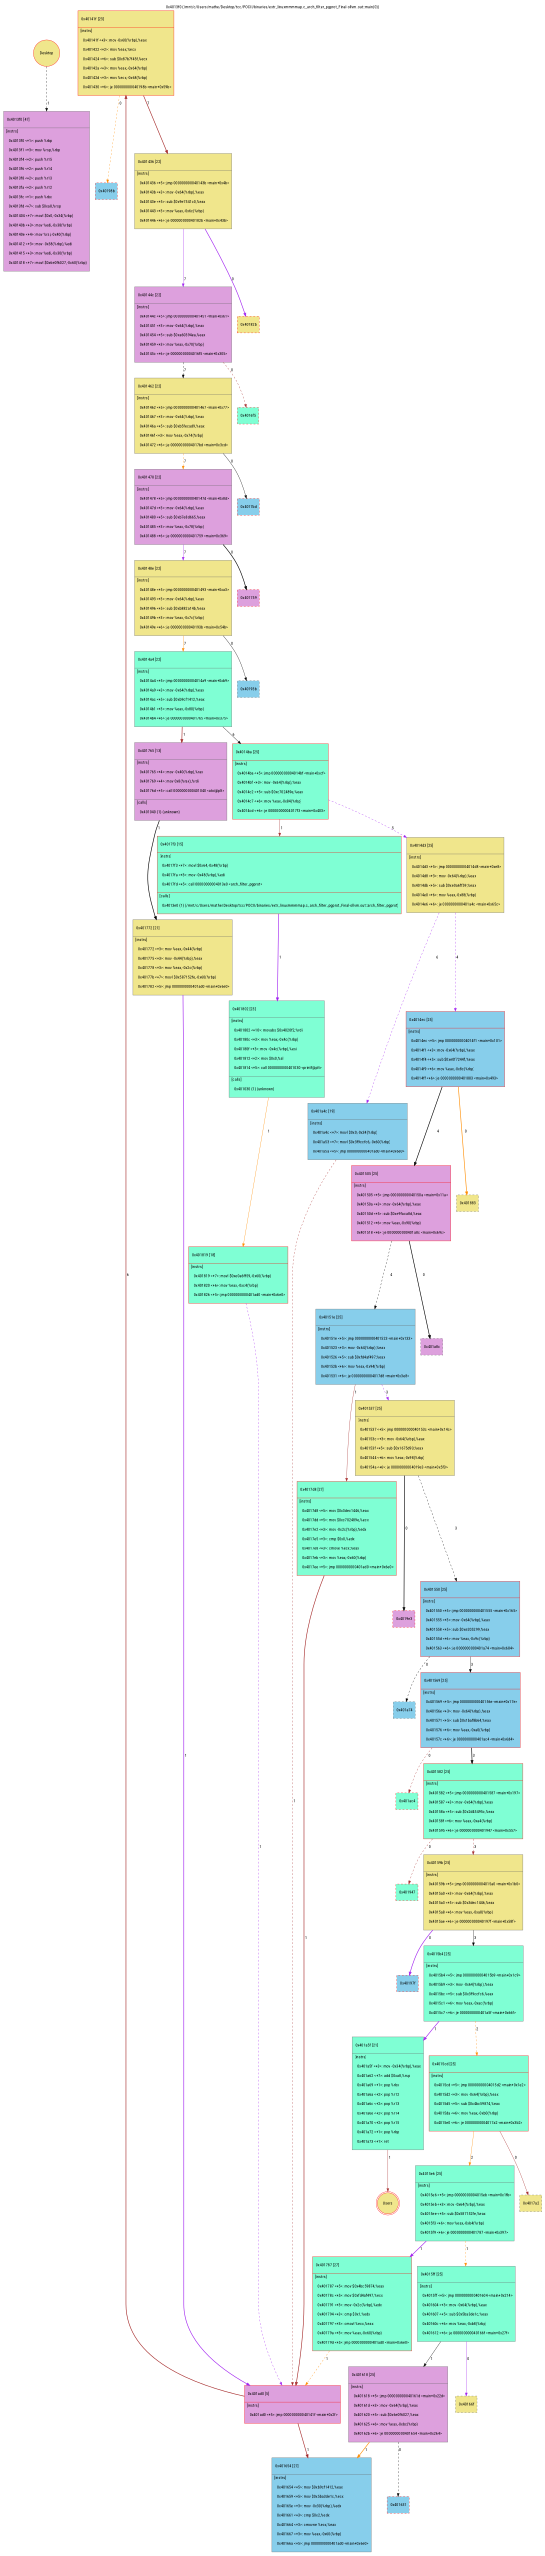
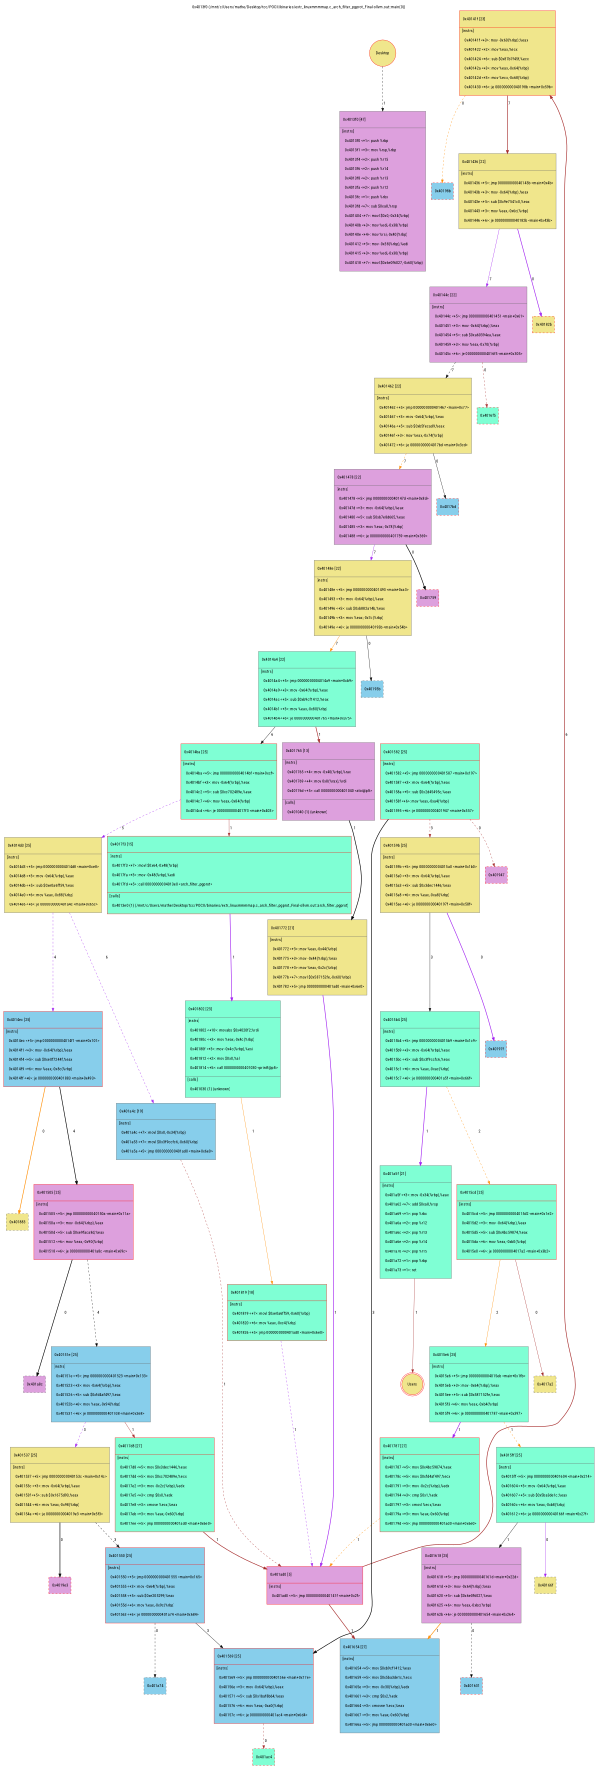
edge "0x401569 [25]" -> "0x401582 [25]": reversed
node "0x401947": fillcolor aquamarine -> plum
